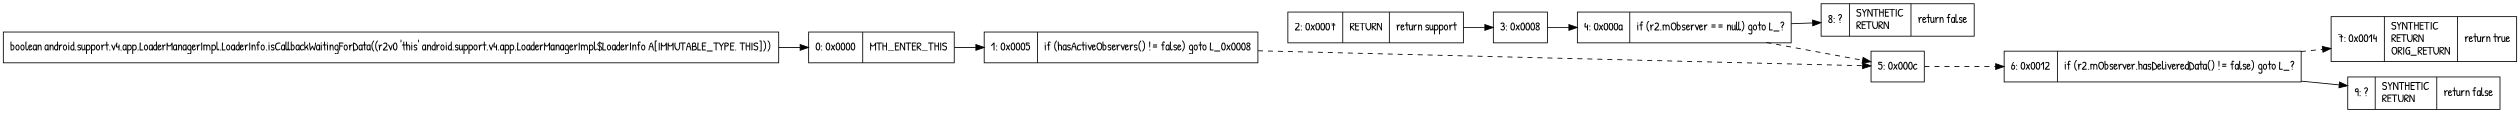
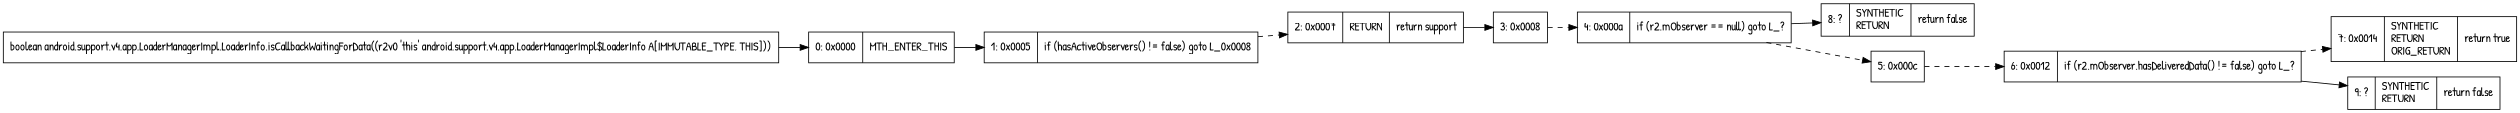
edge "3: 0x0008" -> "4: 0x000a": style solid -> dashed
edge "1: 0x0005" -> "5: 0x000c": now "1: 0x0005" -> "2: 0x0007"
